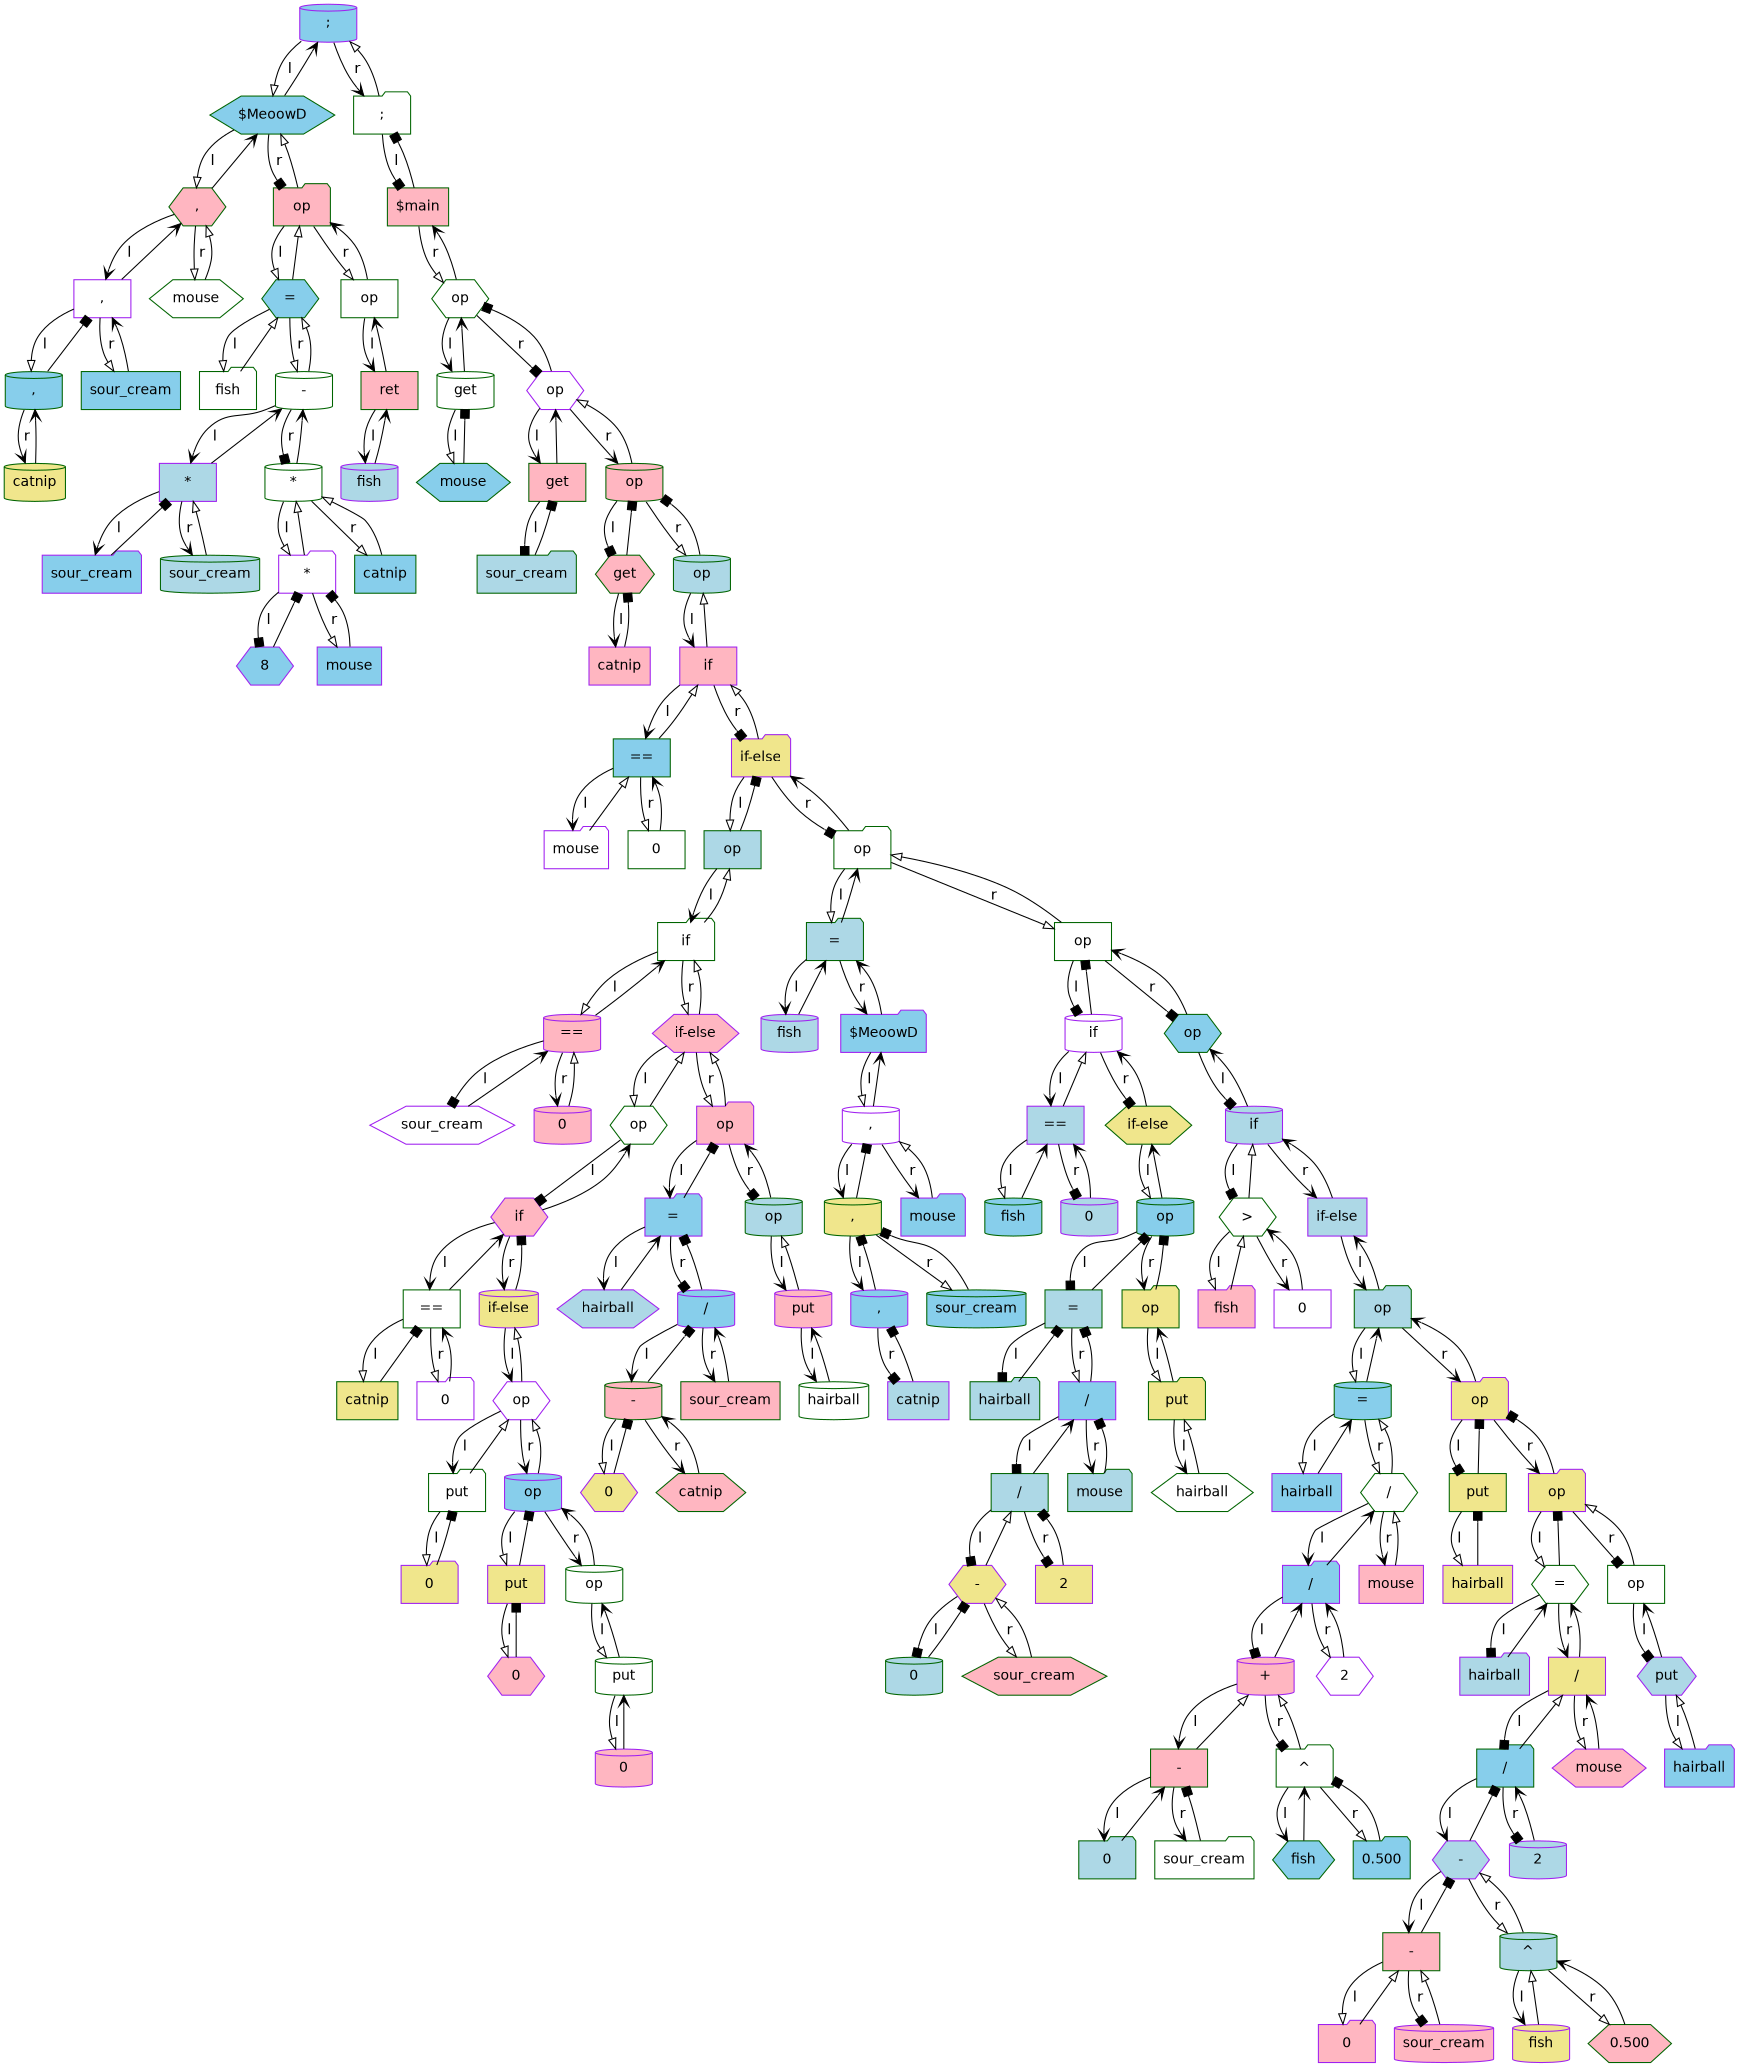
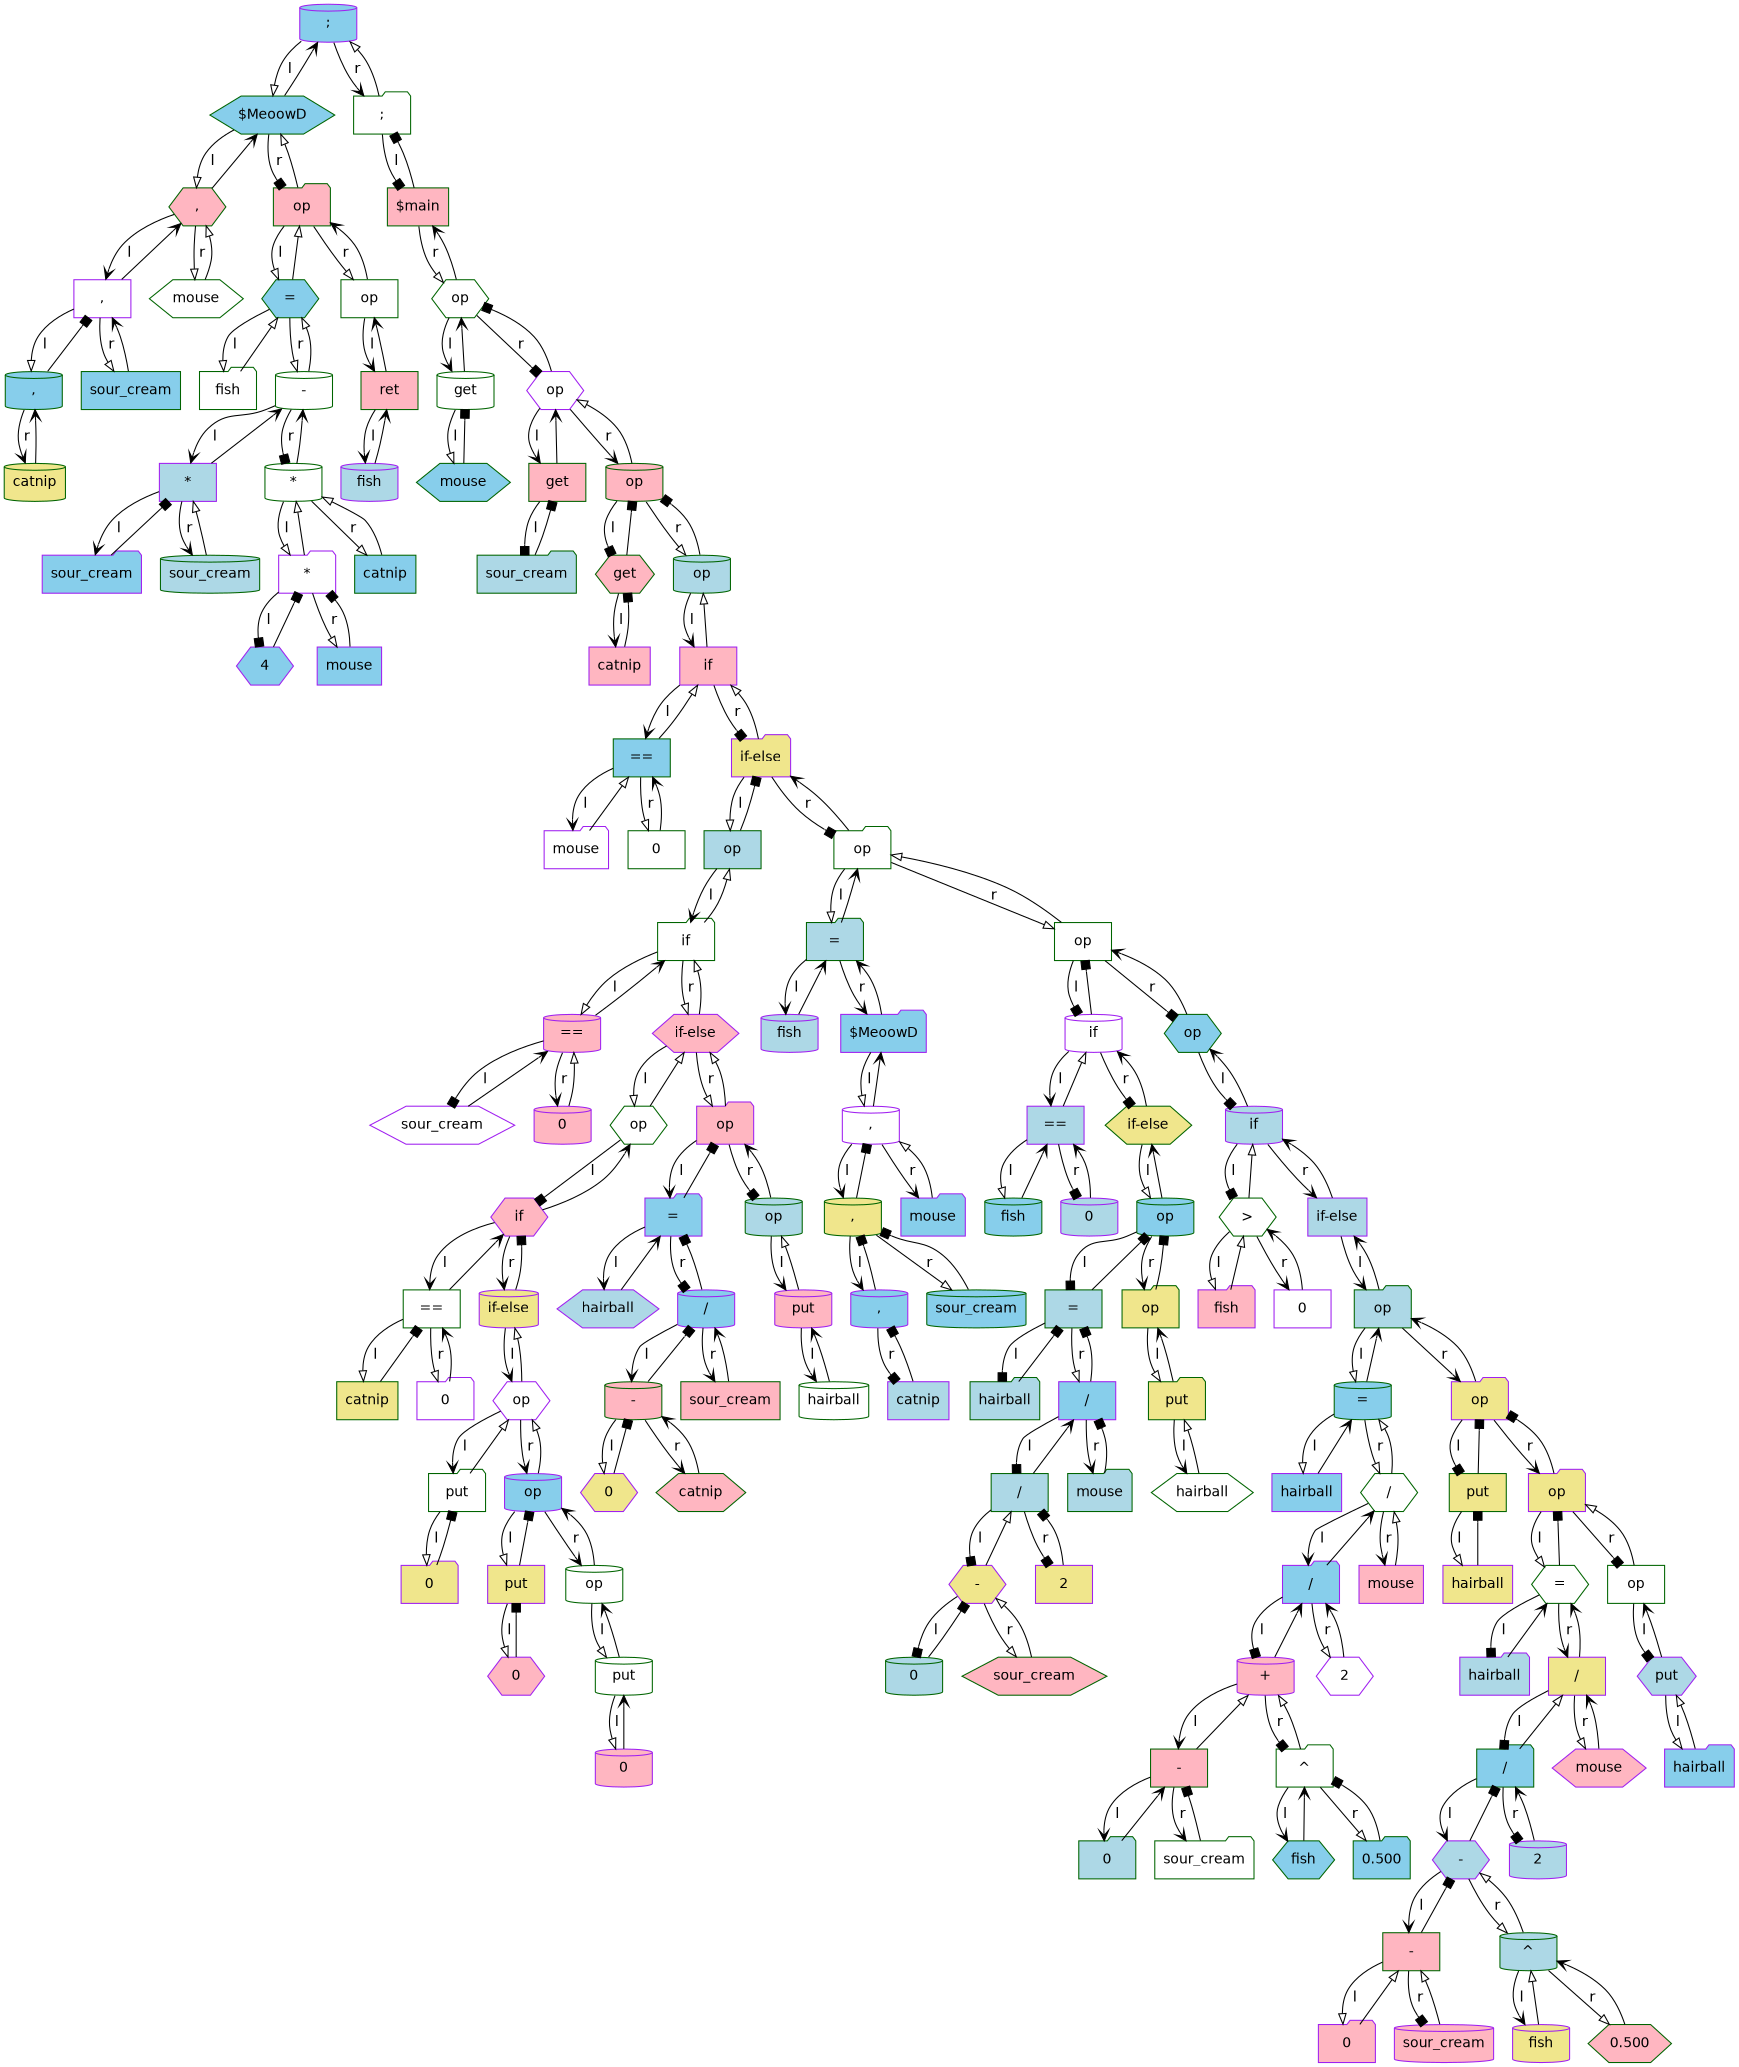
node "8": label "8" -> "4"
